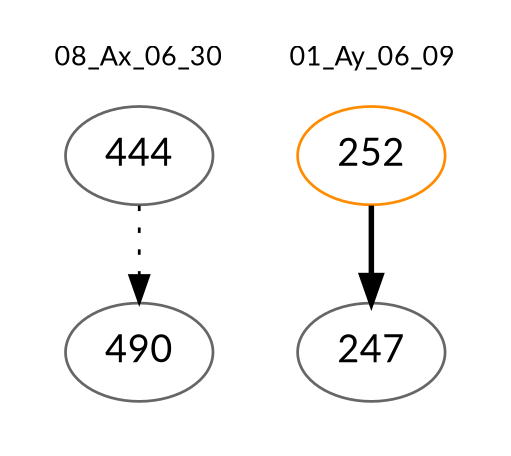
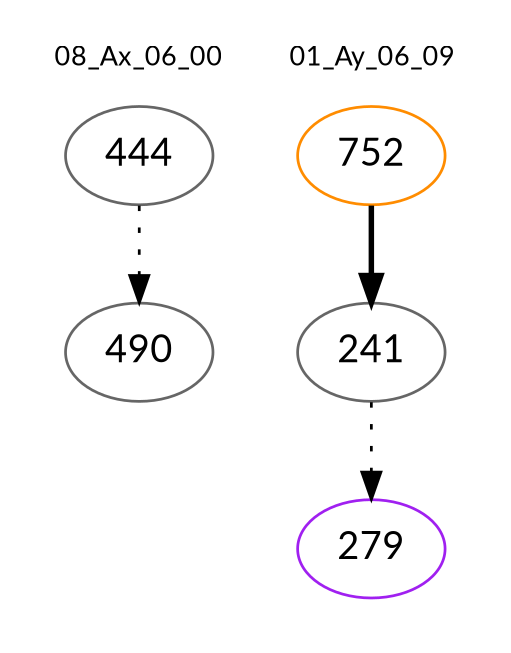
cluster "08_Ax_06_30": label "08_Ax_06_30" -> "08_Ax_06_00"
node "252": label "252" -> "752"
node "247": label "247" -> "241"
node "279": added
